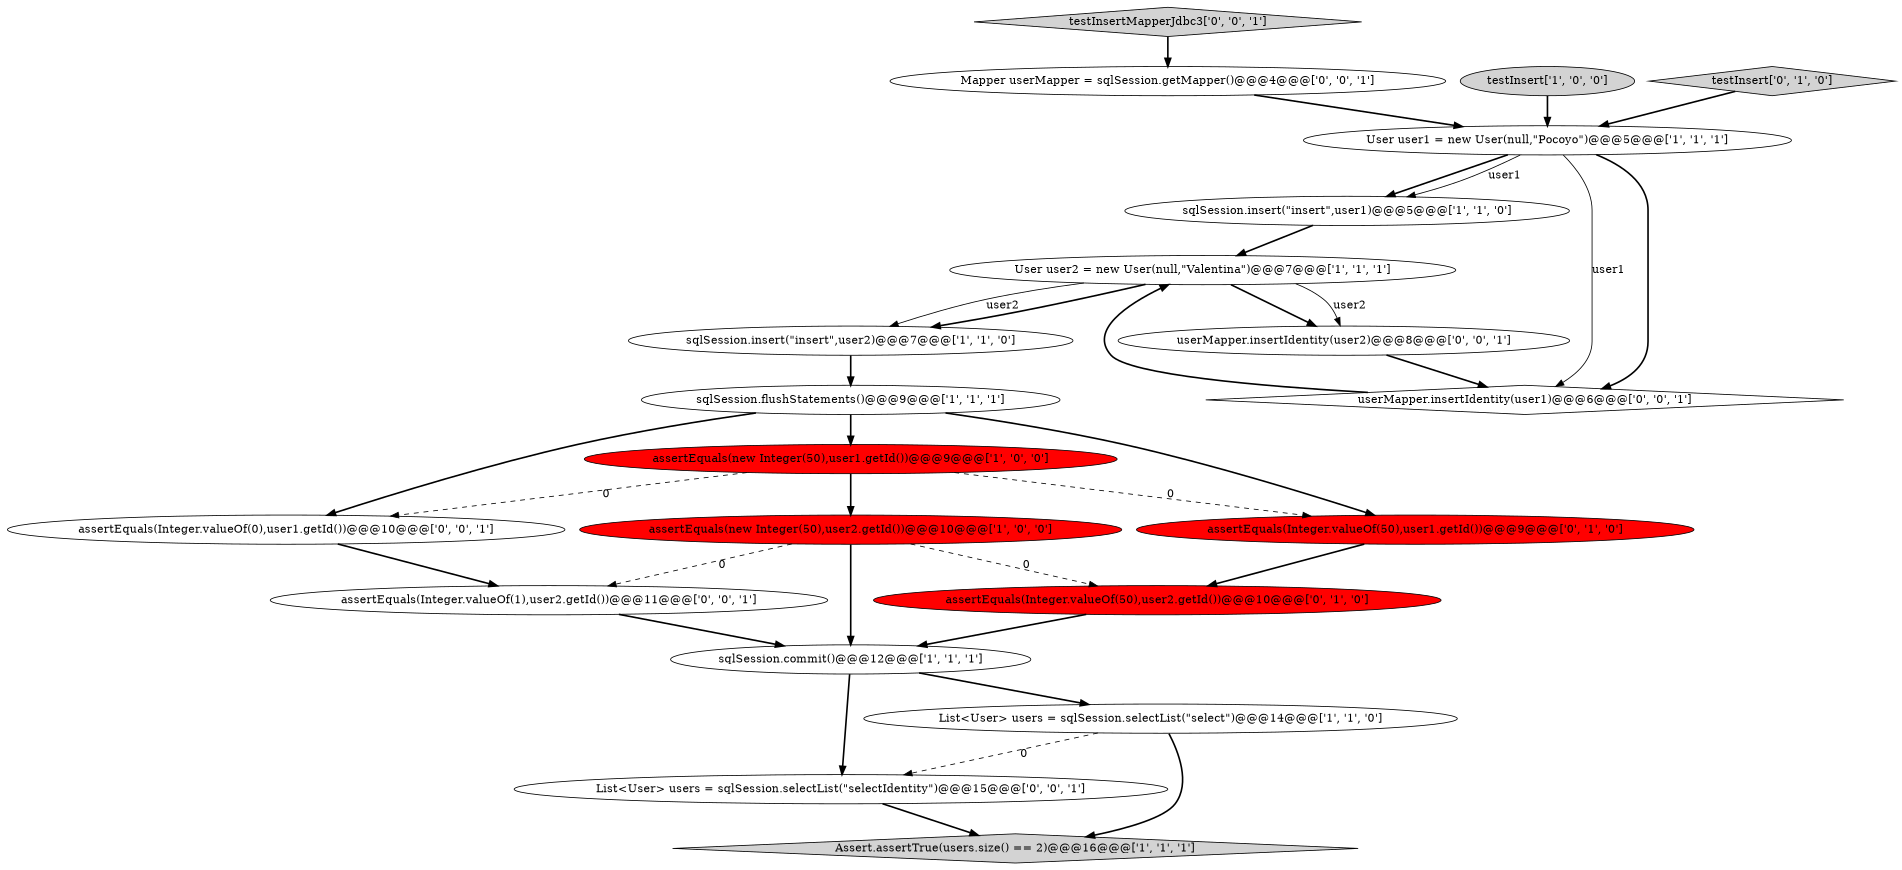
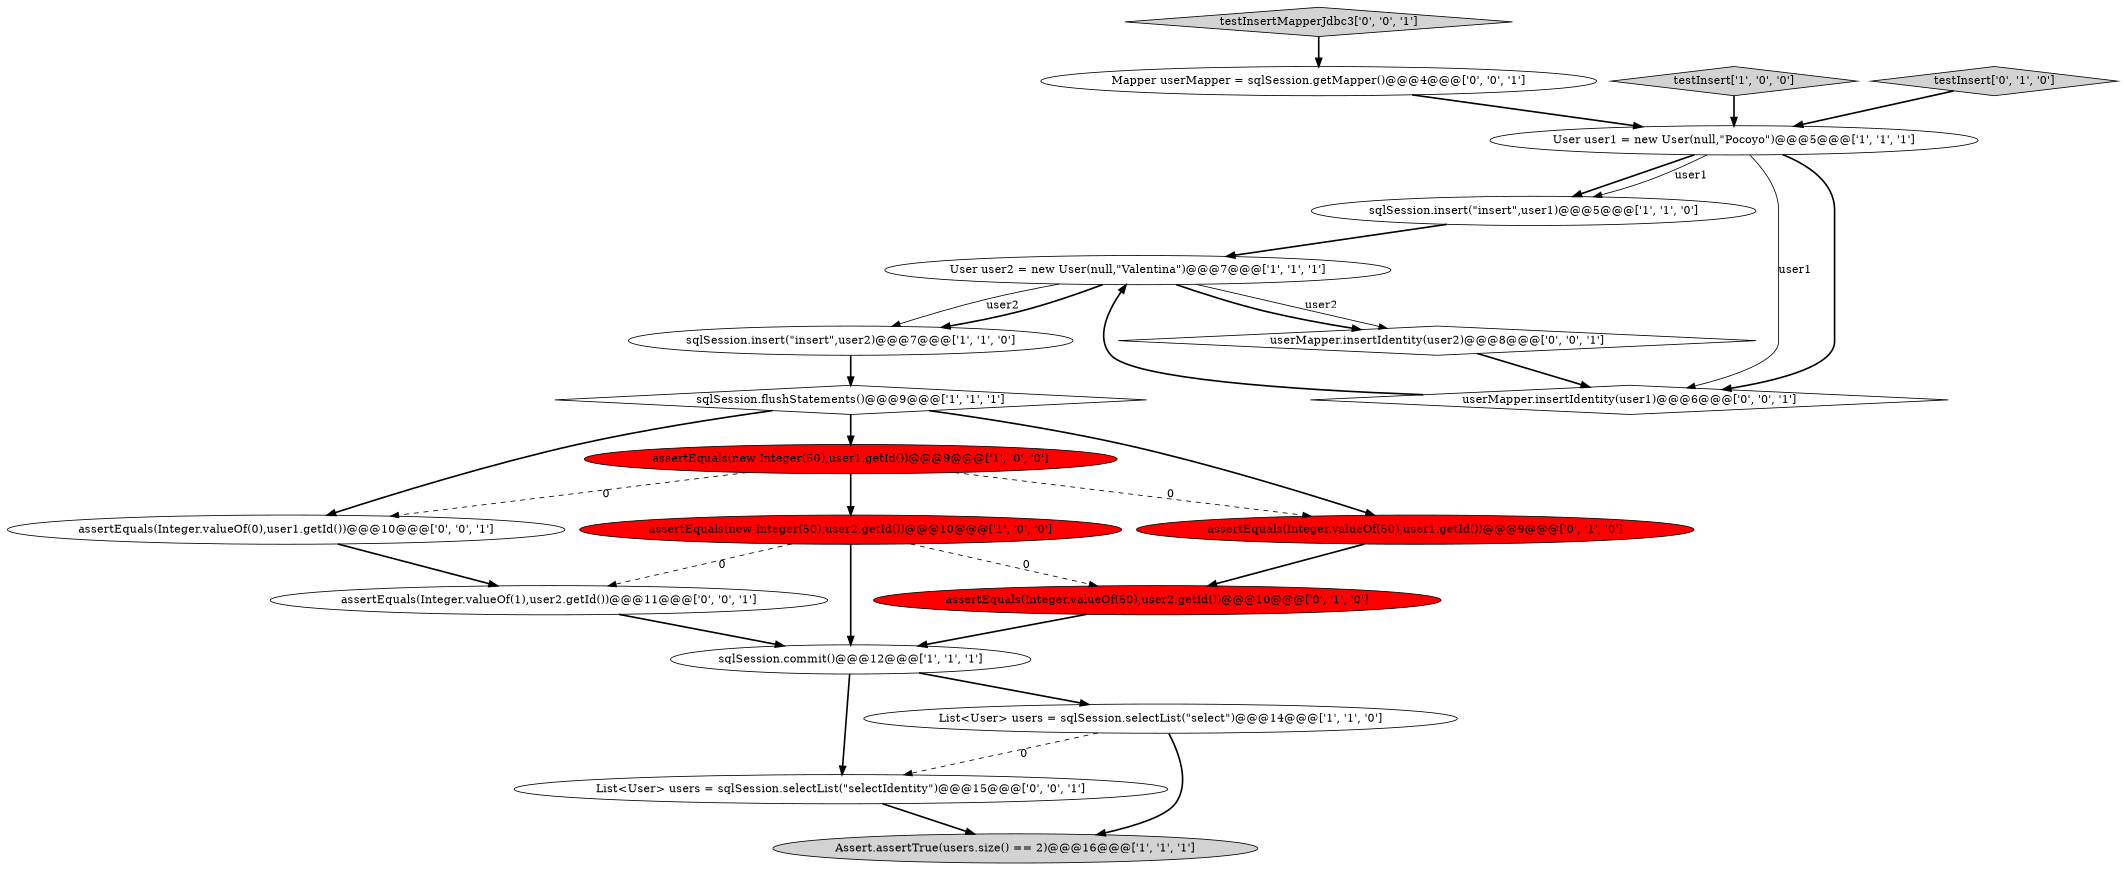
node "testInsert['1', '0', '0']": shape ellipse -> diamond
node "userMapper.insertIdentity(user2)@@@8@@@['0', '0', '1']": shape ellipse -> diamond
node "sqlSession.flushStatements()@@@9@@@['1', '1', '1']": shape ellipse -> diamond
node "Assert.assertTrue(users.size() == 2)@@@16@@@['1', '1', '1']": shape diamond -> ellipse
